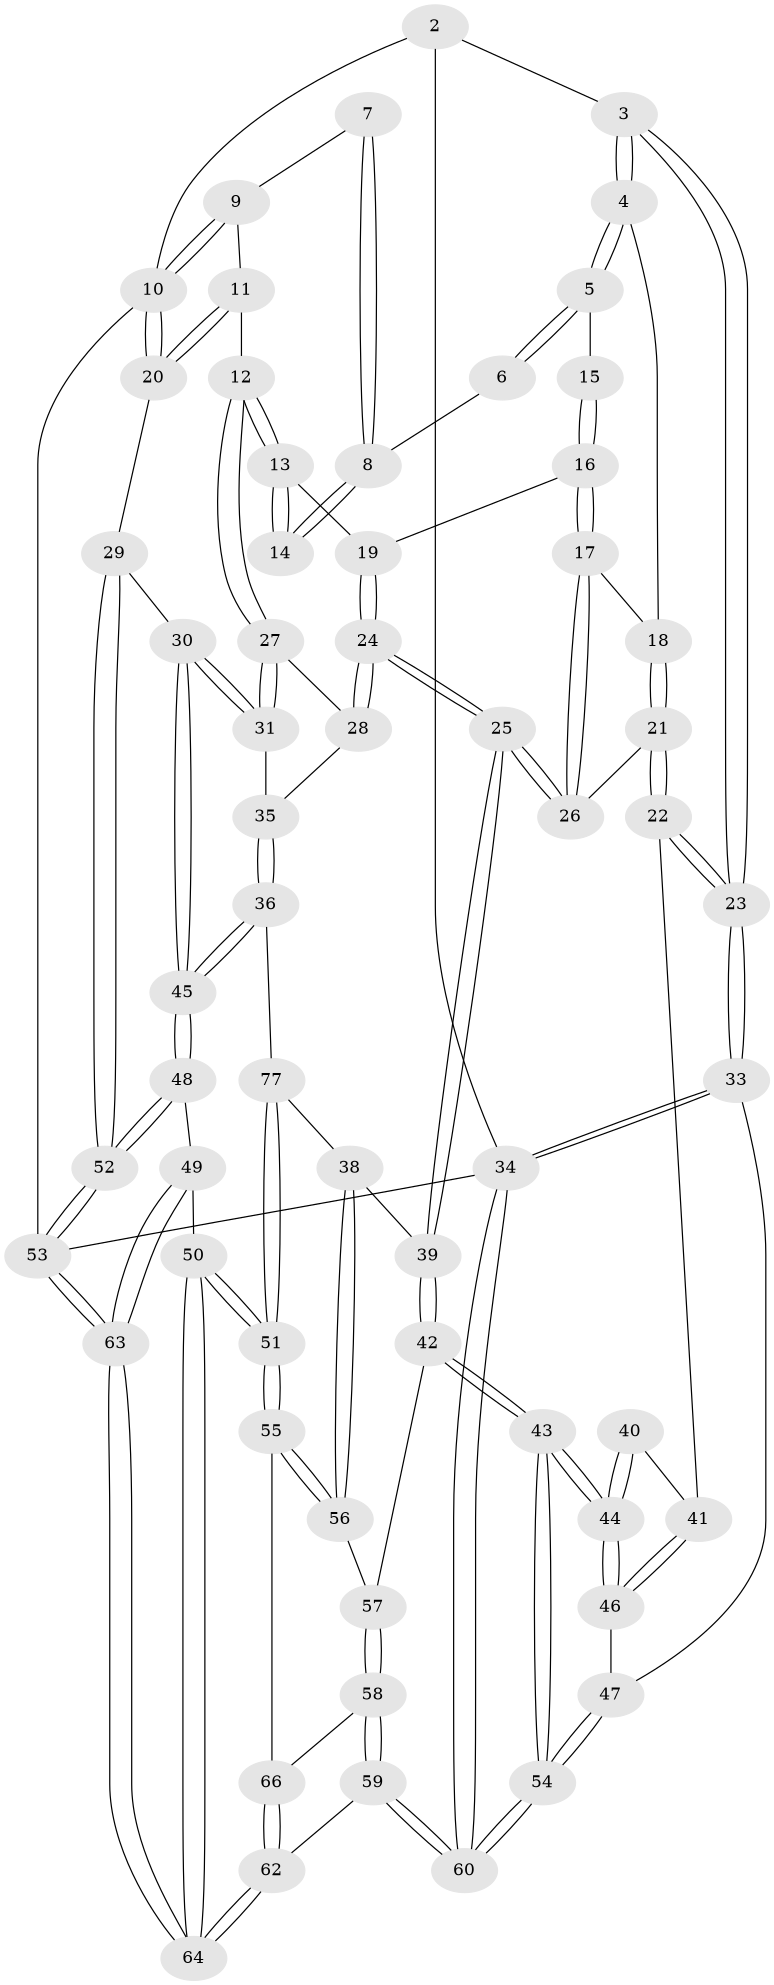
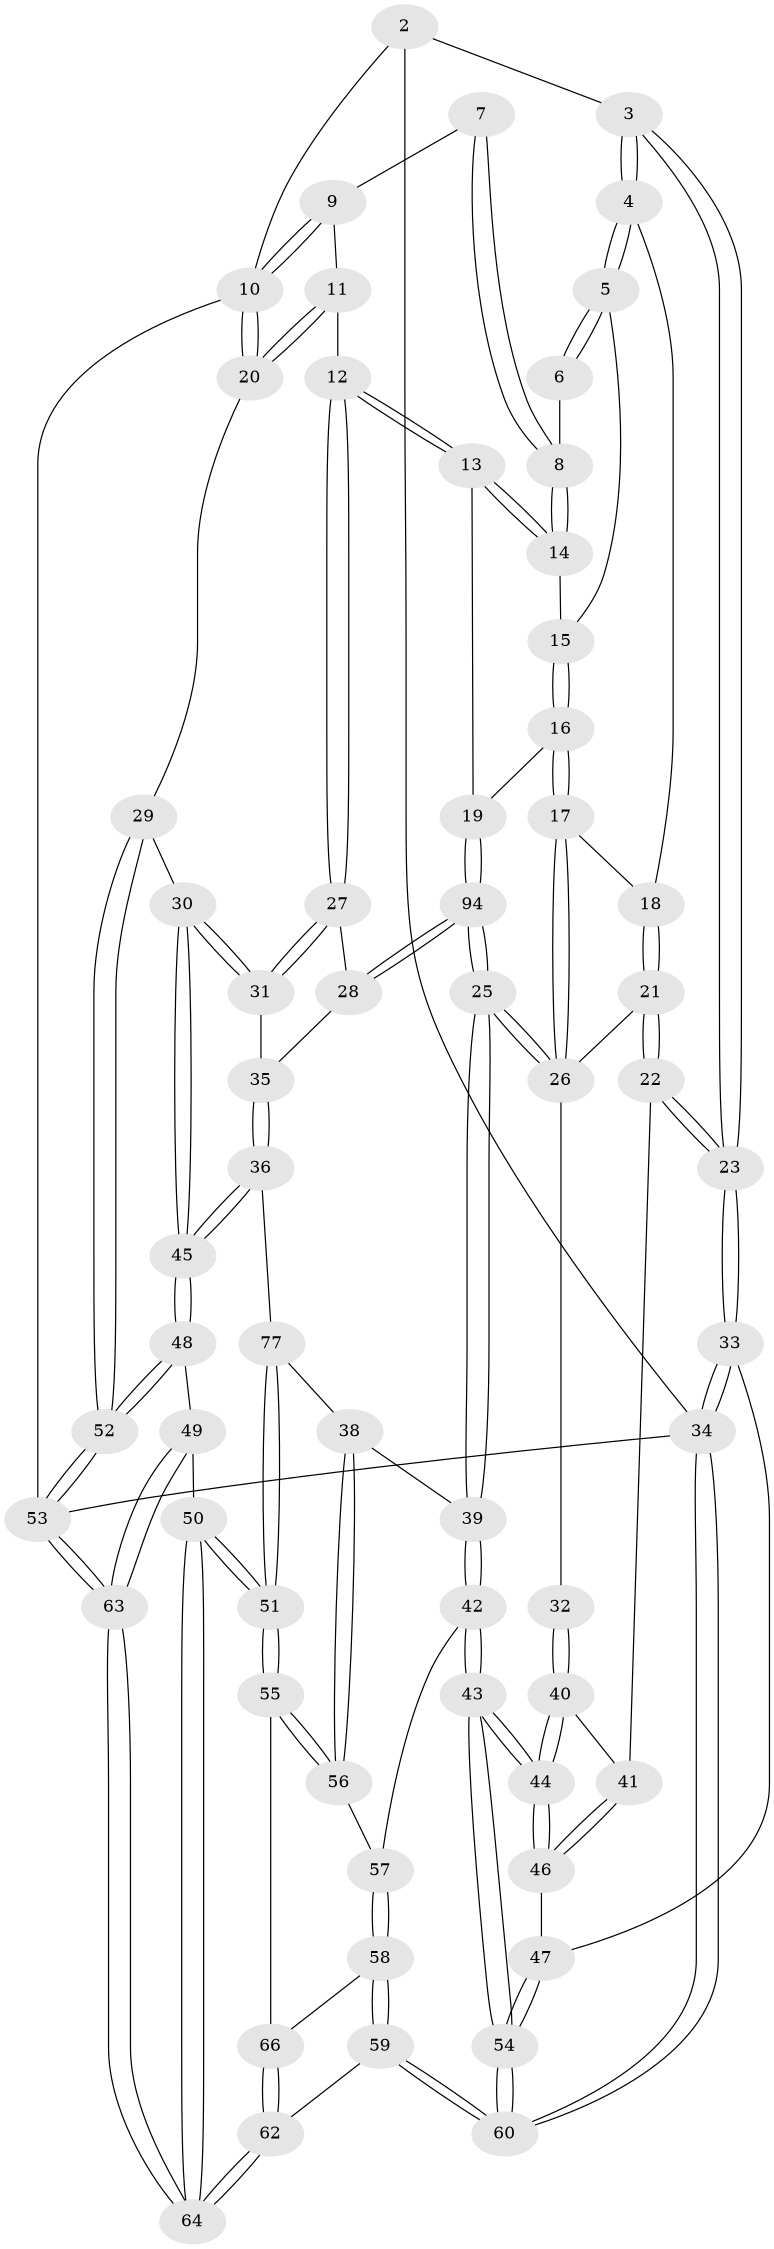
edge "14" -- "15": added
node "24": label "24" -> "94"
node "32": added
